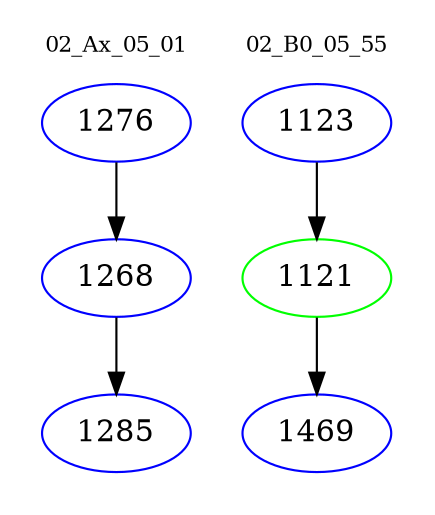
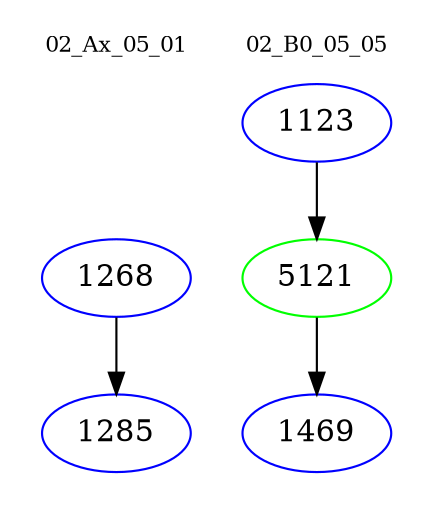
cluster "02_B0_05_55": label "02_B0_05_55" -> "02_B0_05_05"
node "1276": removed
node "1121": label "1121" -> "5121"
